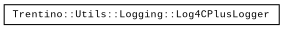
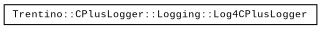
node "Trentino::Utils::Logging::Log4CPlusLogger": label "Trentino::Utils::Logging::Log4CPlusLogger" -> "Trentino::CPlusLogger::Logging::Log4CPlusLogger"
